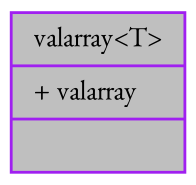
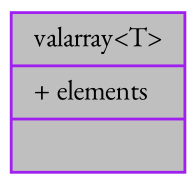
node "valarray<T>": text "+ valarray" -> "+ elements"
